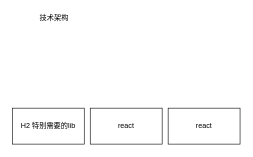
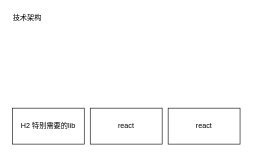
node "技术架构": moved (54, 18) -> (27, 18)
